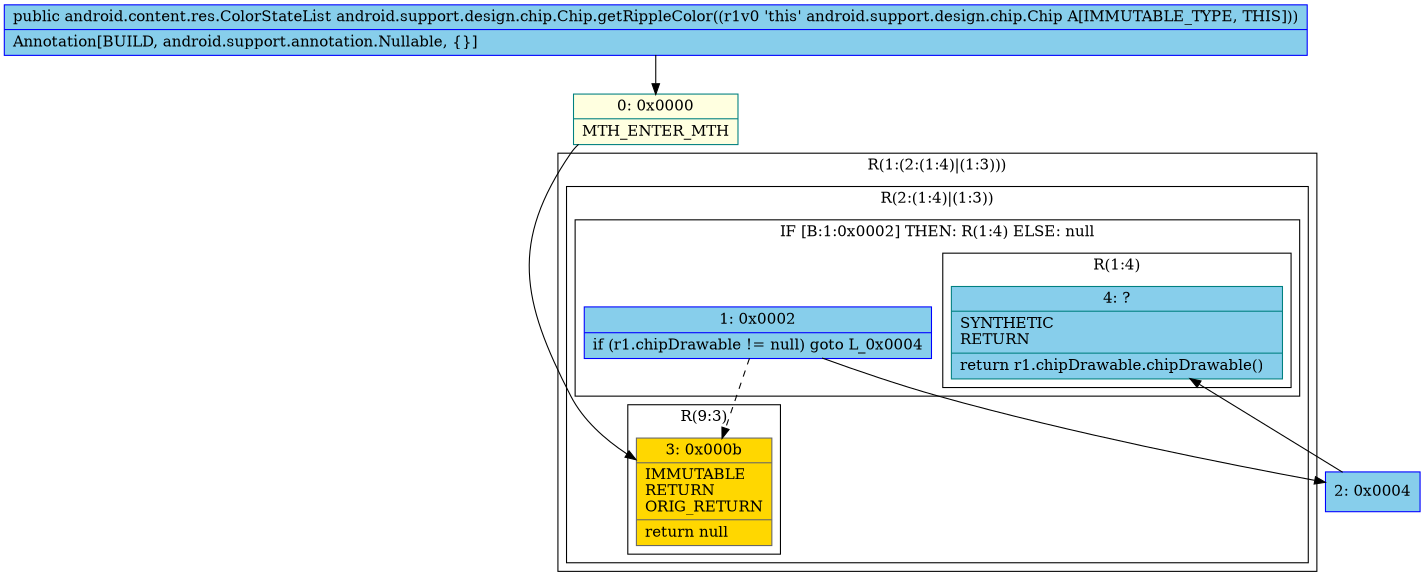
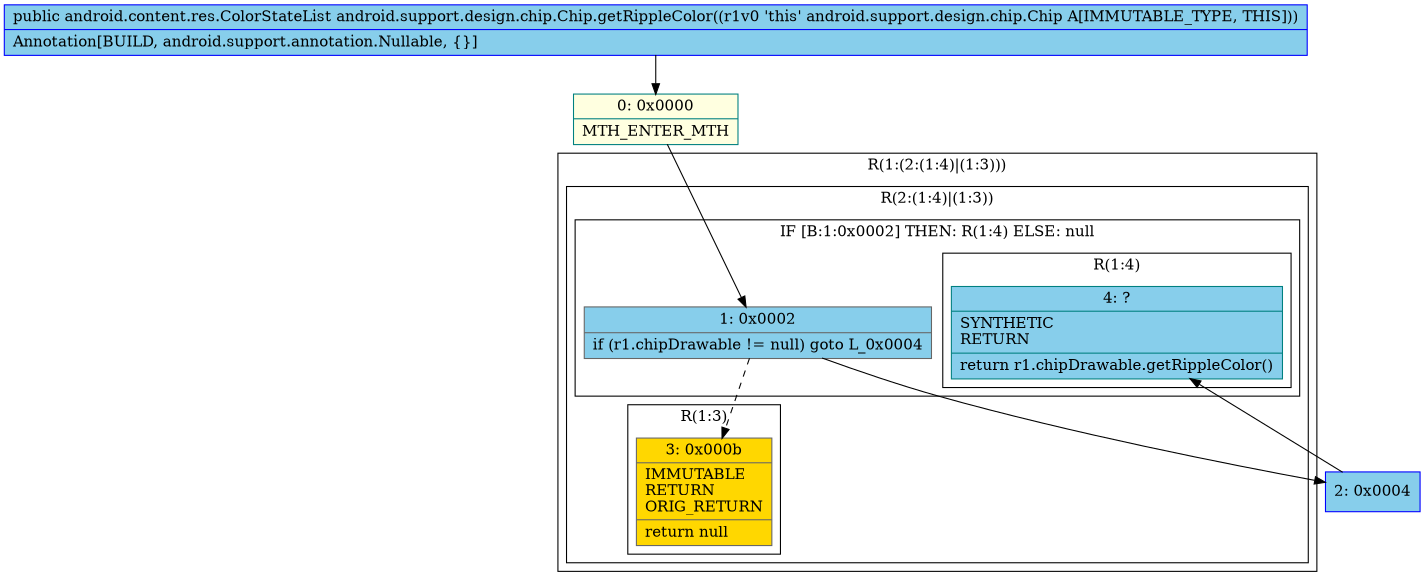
edge "0: 0x0000" -> "3: 0x000b": now "0: 0x0000" -> "1: 0x0002"
node "1: 0x0002": color blue -> gray40
node "4: ?": text "return r1.chipDrawable.chipDrawable()" -> "return r1.chipDrawable.getRippleColor()"
cluster "R(9:3)": label "R(9:3)" -> "R(1:3)"
